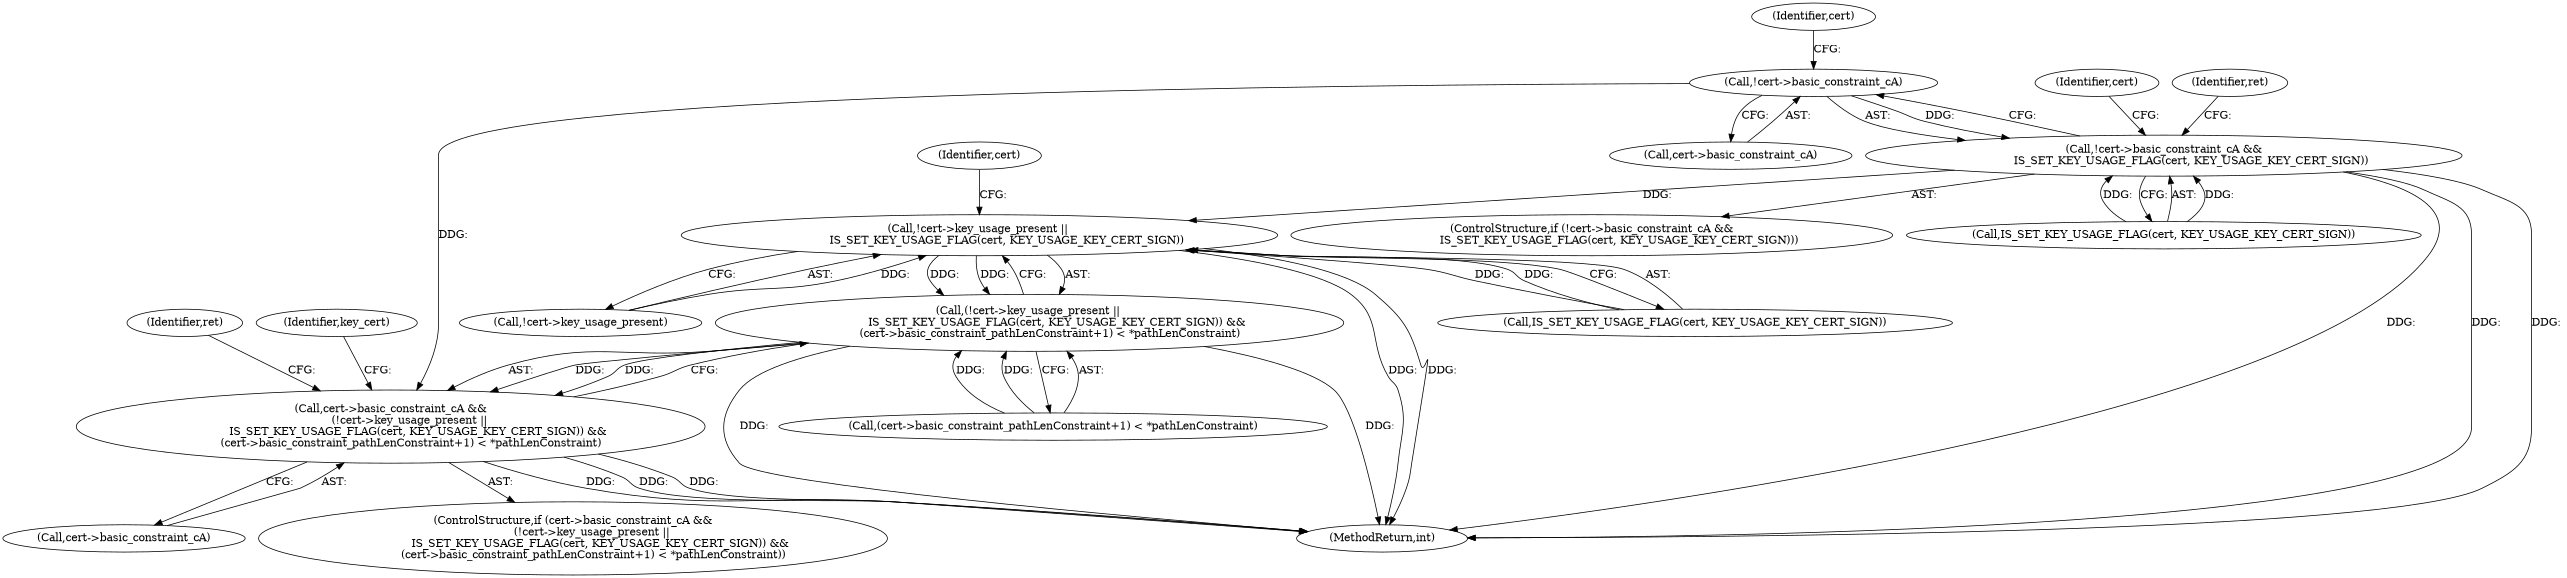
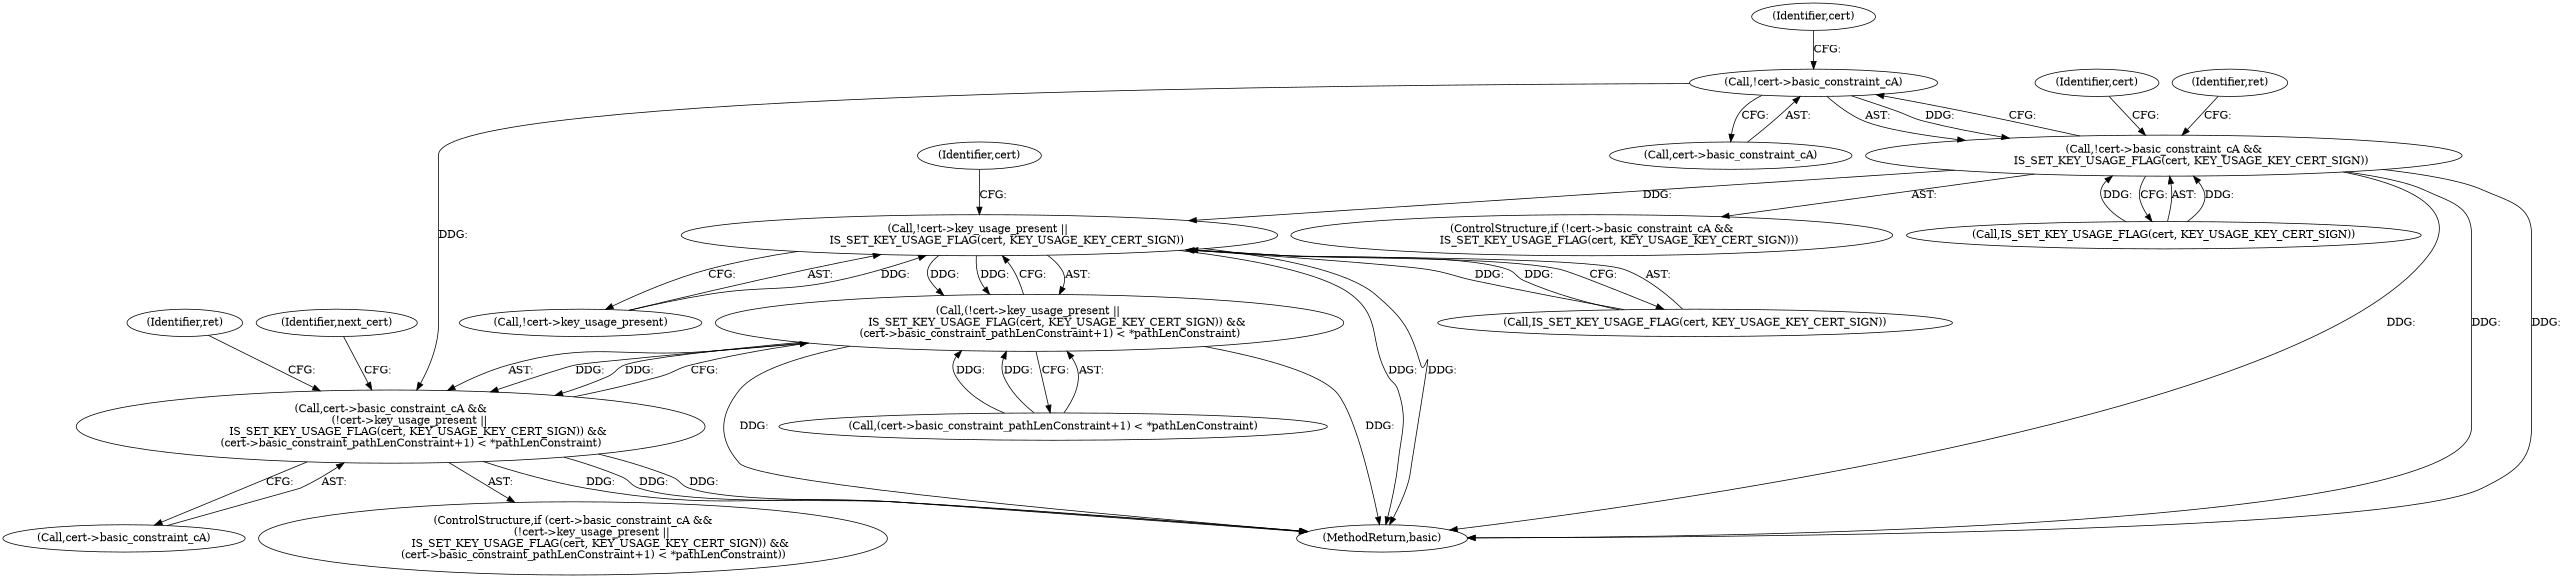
node "(Identifier,key_cert)": label "(Identifier,key_cert)" -> "(Identifier,next_cert)"
node "(MethodReturn,int)": label "(MethodReturn,int)" -> "(MethodReturn,basic)"
